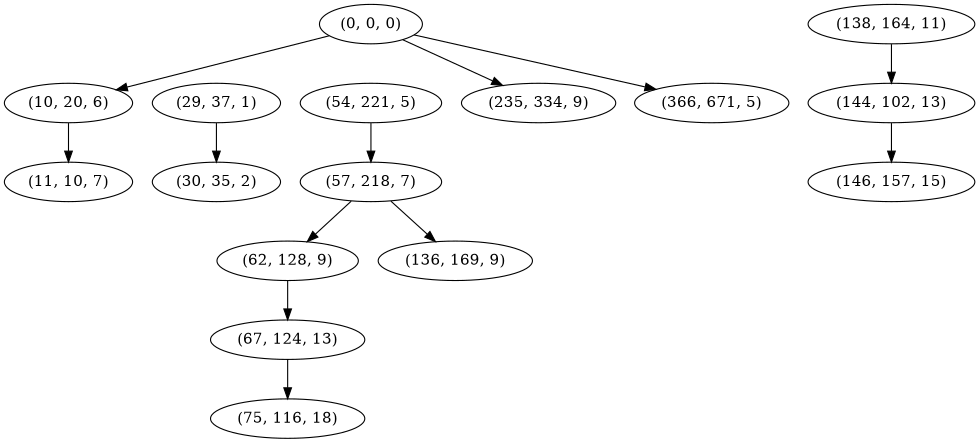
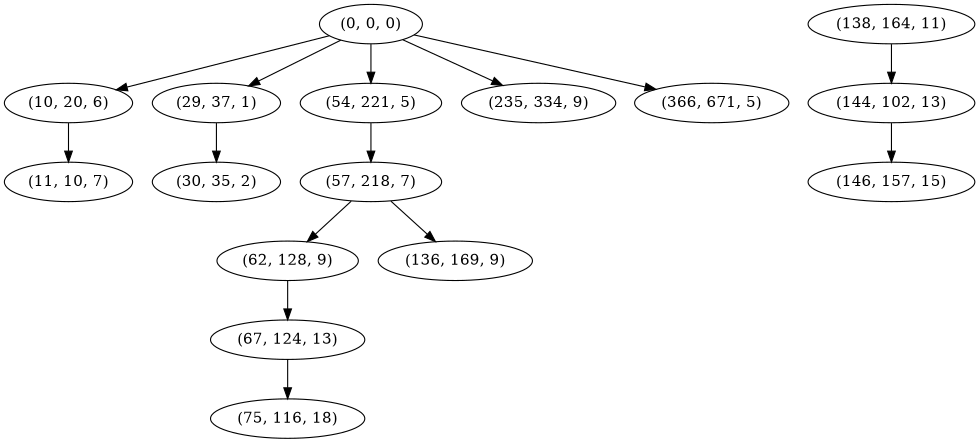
edge "(0, 0, 0)" -> "(54, 221, 5)": added
edge "(0, 0, 0)" -> "(29, 37, 1)": added
